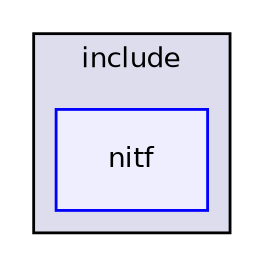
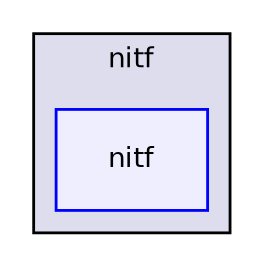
cluster "include": label "include" -> "nitf"
